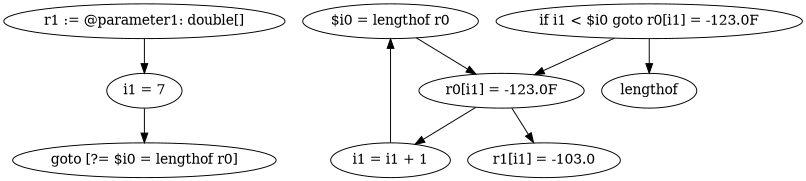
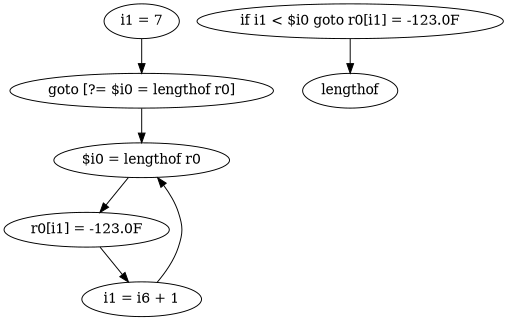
node "r1 := @parameter1: double[]": removed
edge "if i1 < $i0 goto r0[i1] = -123.0F" -> "r0[i1] = -123.0F": removed
edge "goto [?= $i0 = lengthof r0]" -> "$i0 = lengthof r0": added
node "i1 = i1 + 1": label "i1 = i1 + 1" -> "i1 = i6 + 1"
node "r1[i1] = -103.0": removed
